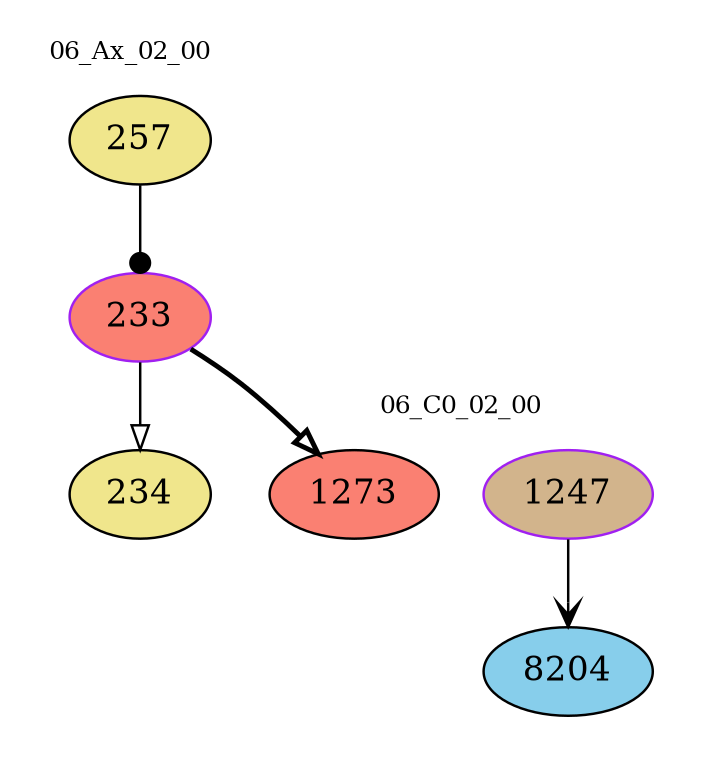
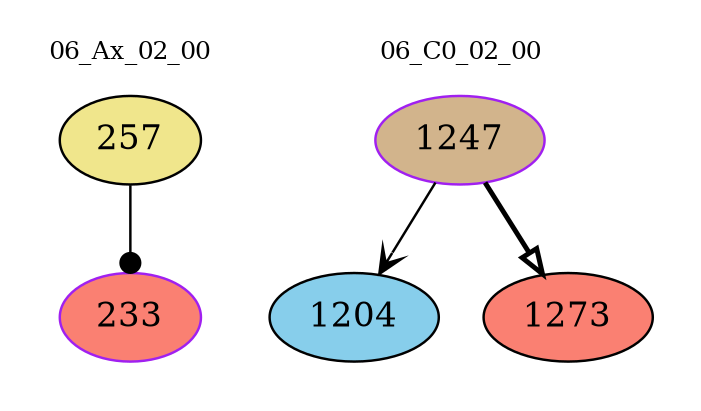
edge "233" -> "1273": now "1247" -> "1273"
node "234": removed
node "8204": label "8204" -> "1204"
